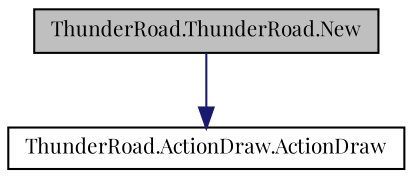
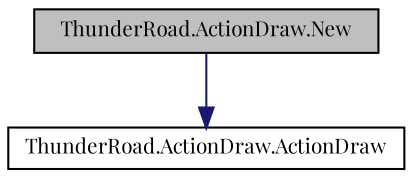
node "ThunderRoad.ThunderRoad.New": label "ThunderRoad.ThunderRoad.New" -> "ThunderRoad.ActionDraw.New"
